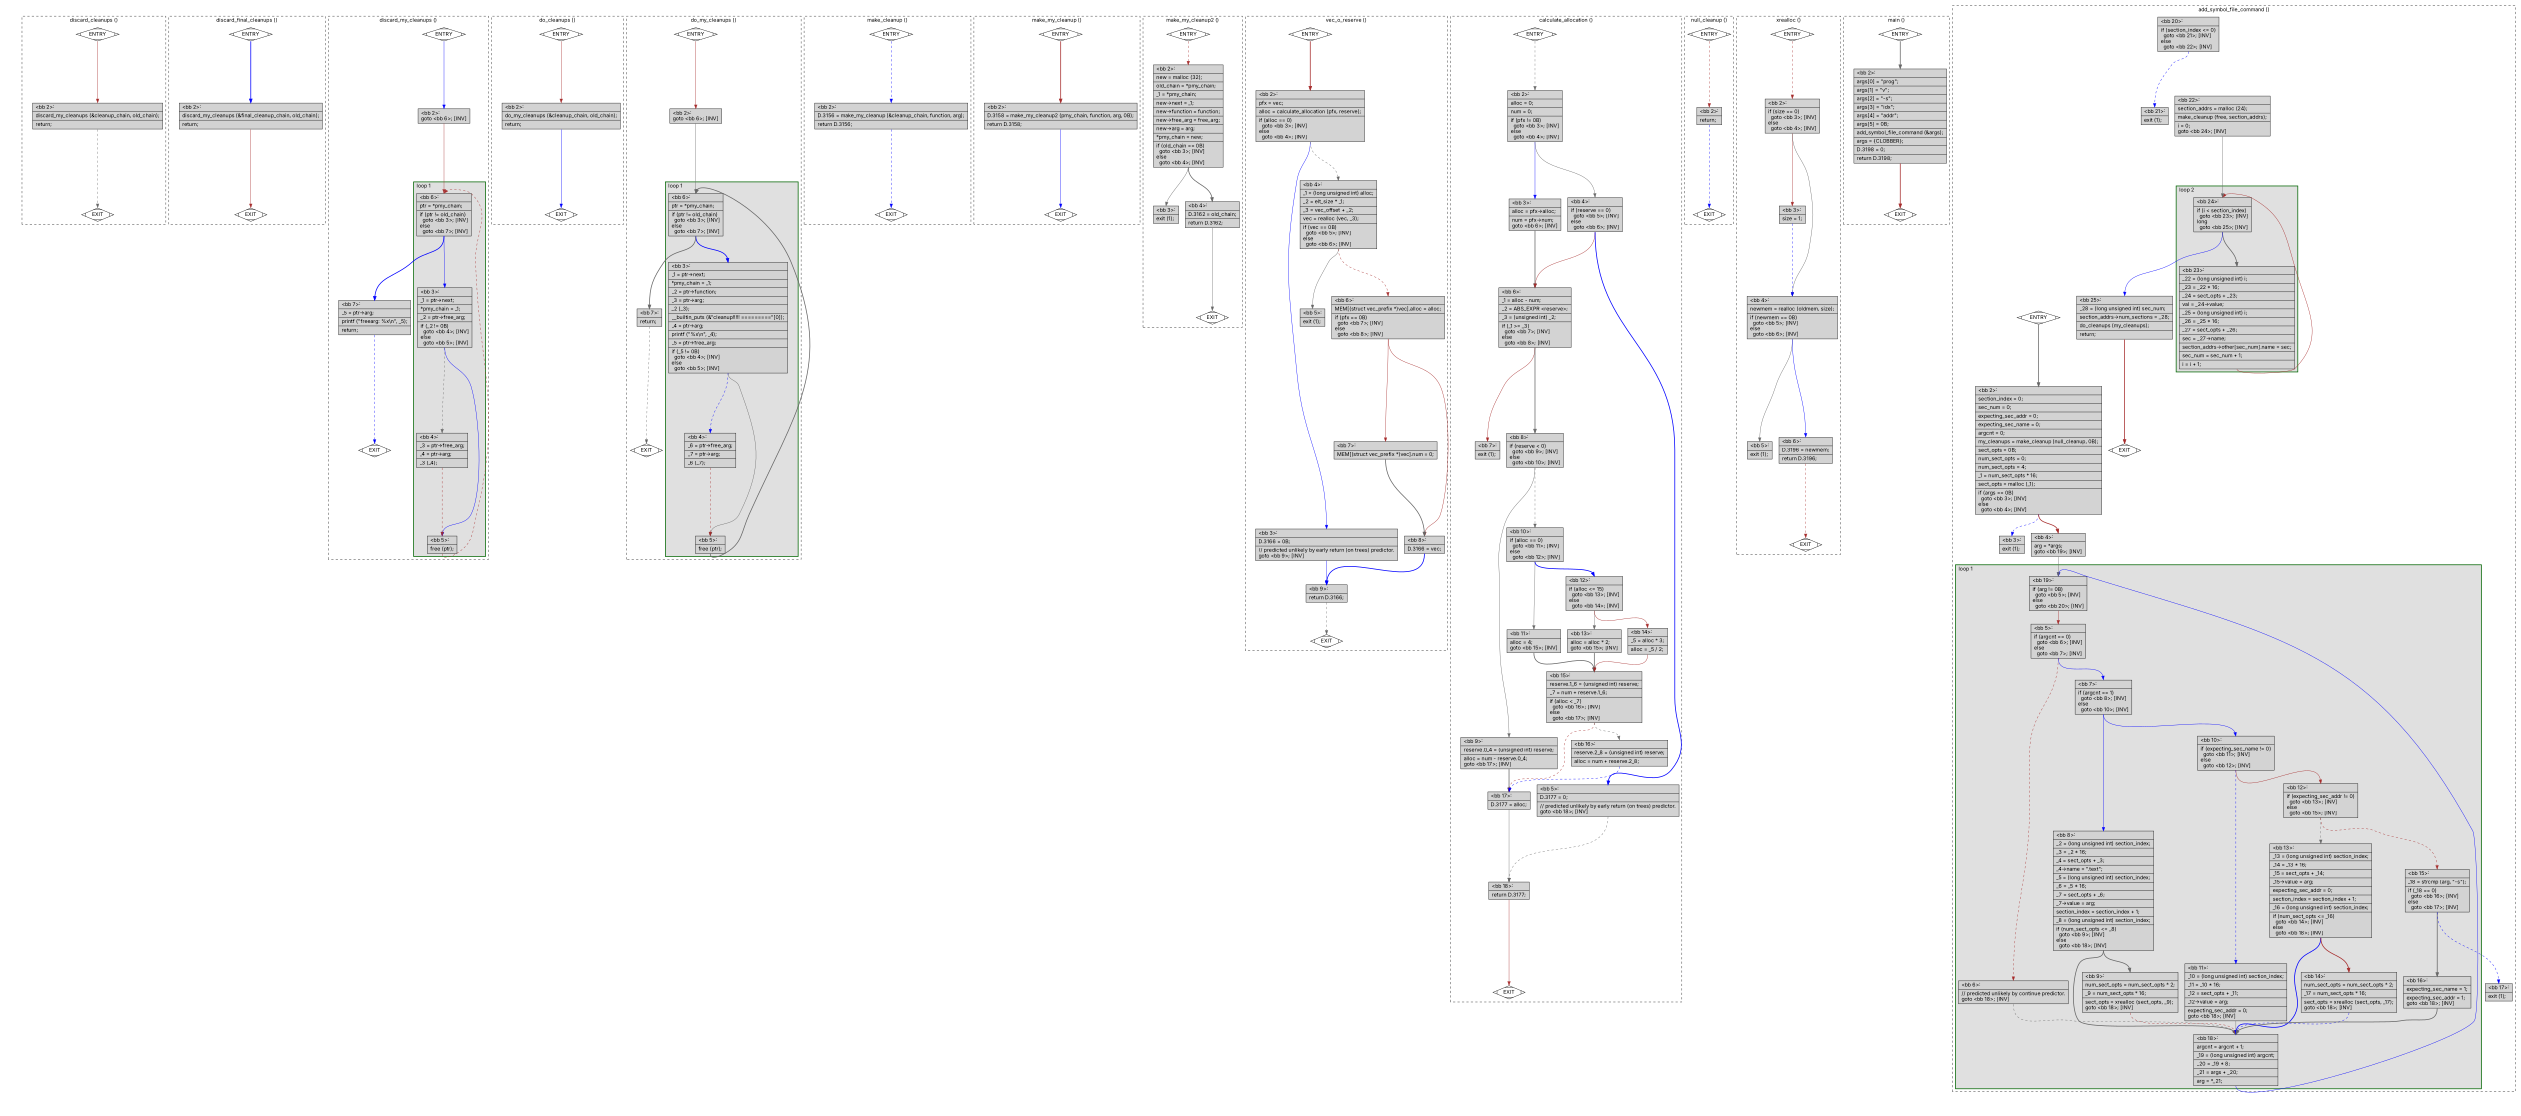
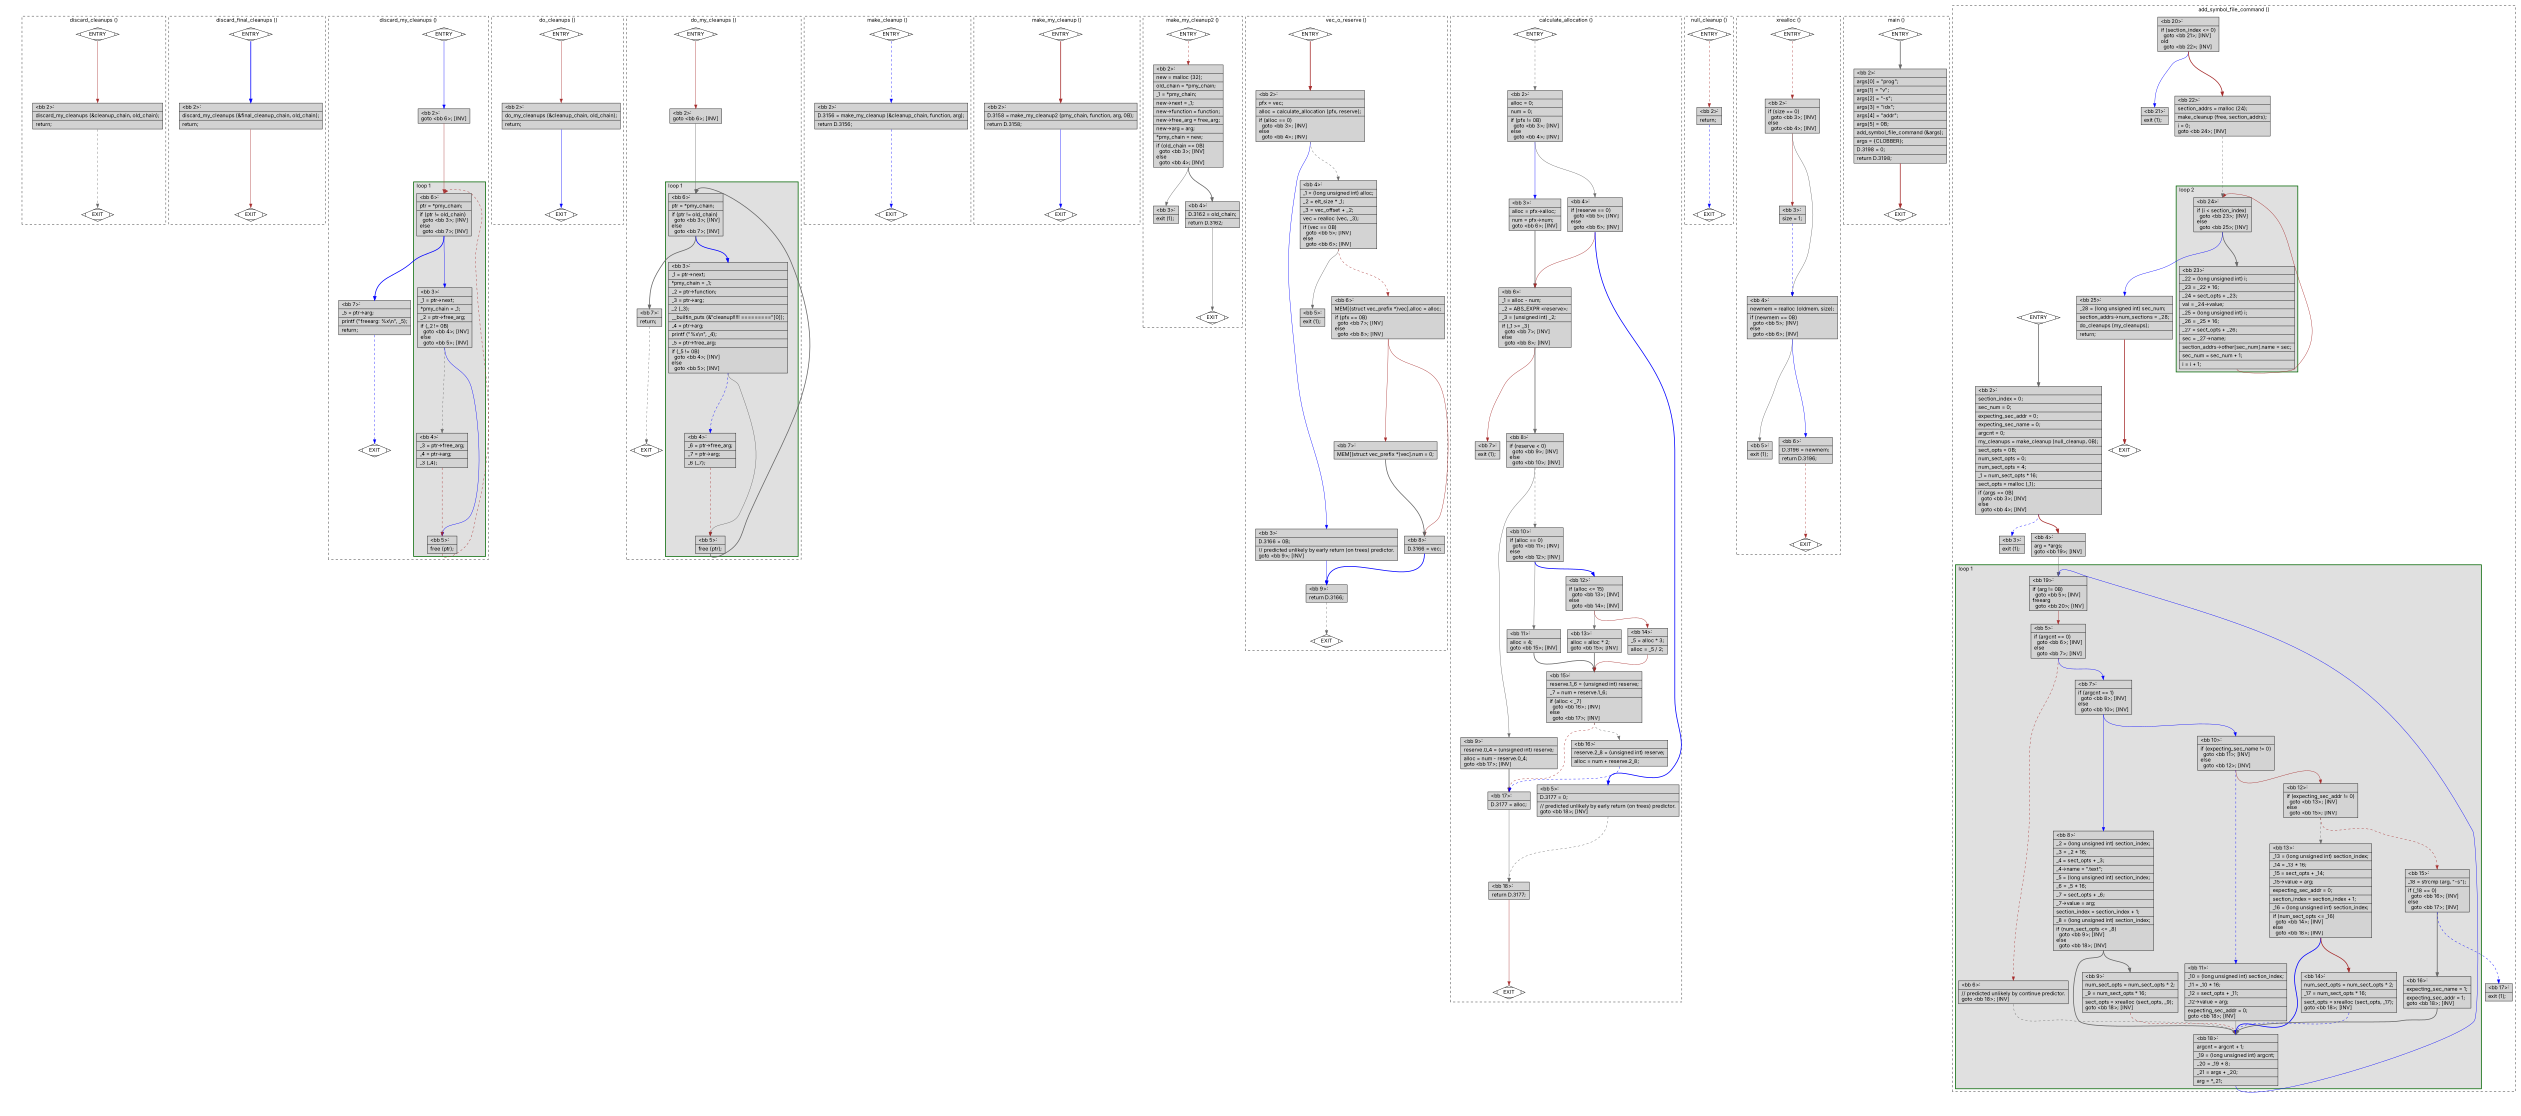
node "<bb 20>:": text "else" -> "old"
edge "<bb 20>:" -> "<bb 21>:": style dashed -> solid
edge "<bb 20>:" -> "<bb 22>:": added
edge "<bb 22>:" -> "<bb 24>:": style solid -> dashed
node "<bb 24>:": text "long" -> "else"
node "<bb 19>:": text "else" -> "freearg"
